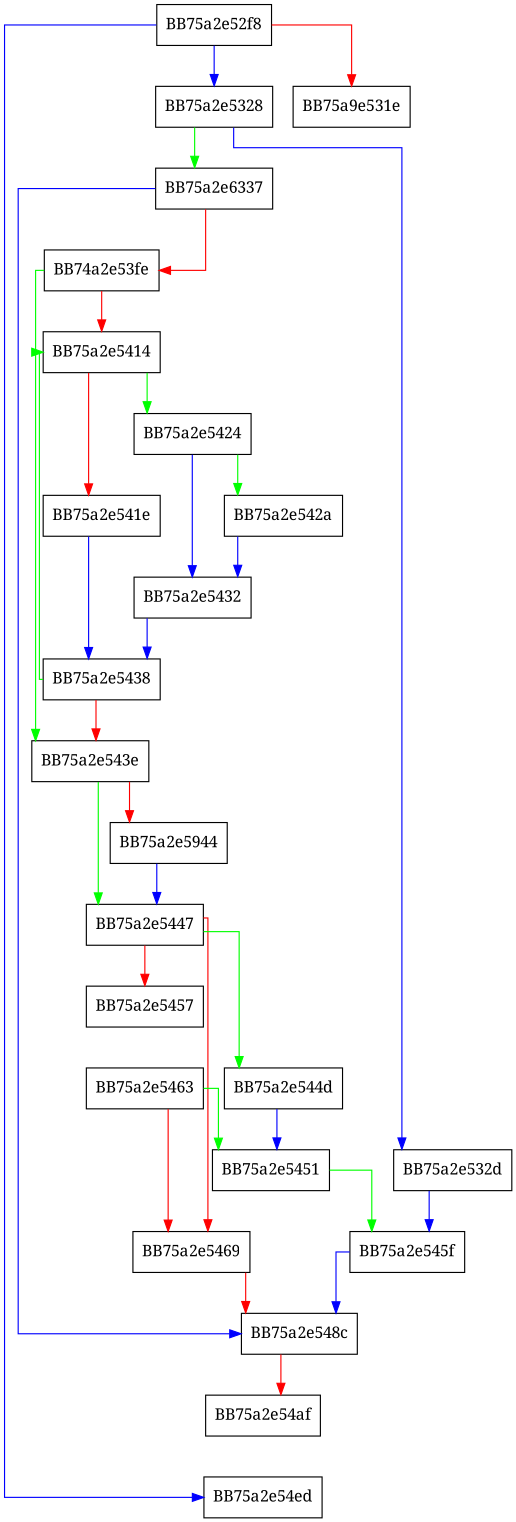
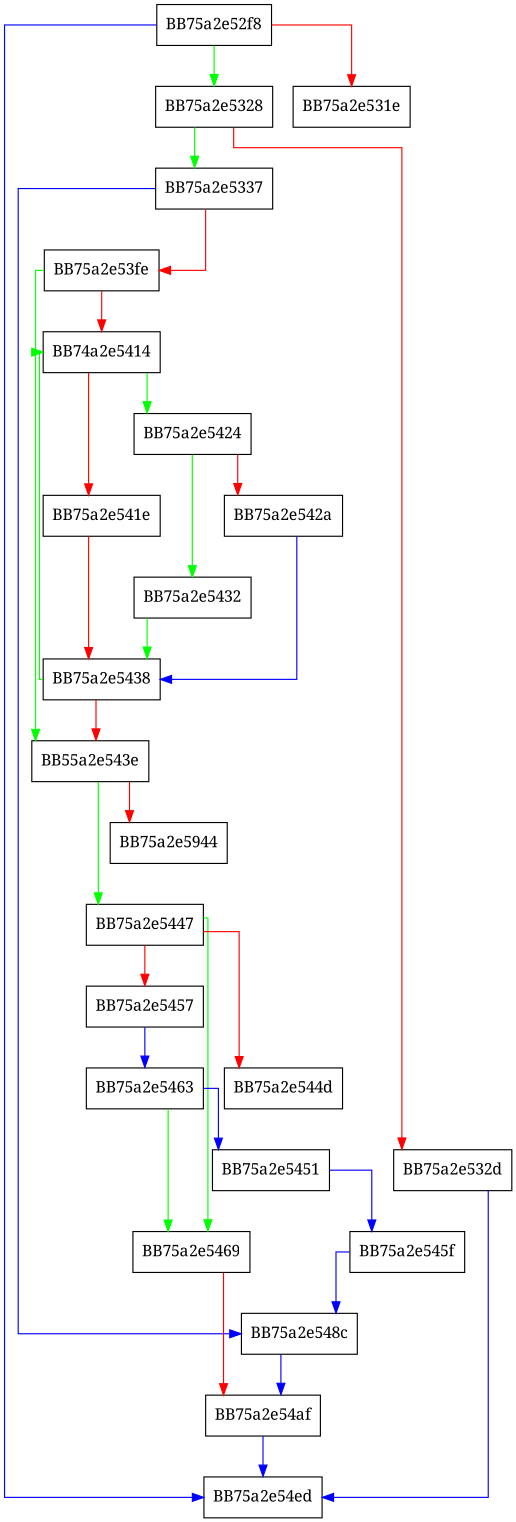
edge "BB75a2e52f8" -> "BB75a2e5328": color blue -> green
node "BB75a9e531e": label "BB75a9e531e" -> "BB75a2e531e"
node "BB75a2e6337": label "BB75a2e6337" -> "BB75a2e5337"
node "BB74a2e53fe": label "BB74a2e53fe" -> "BB75a2e53fe"
node "BB75a2e5414": label "BB75a2e5414" -> "BB74a2e5414"
edge "BB75a2e5424" -> "BB75a2e542a": color green -> red
edge "BB75a2e5424" -> "BB75a2e5432": color blue -> green
edge "BB75a2e5328" -> "BB75a2e532d": color blue -> red
edge "BB75a2e542a" -> "BB75a2e5432": now "BB75a2e542a" -> "BB75a2e5438"
edge "BB75a2e541e" -> "BB75a2e5438": color blue -> red
edge "BB75a2e5432" -> "BB75a2e5438": color blue -> green
node "BB75a2e543e": label "BB75a2e543e" -> "BB55a2e543e"
edge "BB75a2e5944" -> "BB75a2e5447": removed
edge "BB75a2e5447" -> "BB75a2e544d": color green -> red
edge "BB75a2e5457" -> "BB75a2e5463": added
edge "BB75a2e5447" -> "BB75a2e5469": color red -> green
edge "BB75a2e5463" -> "BB75a2e5451": color green -> blue
edge "BB75a2e544d" -> "BB75a2e5451": removed
edge "BB75a2e5463" -> "BB75a2e5469": color red -> green
edge "BB75a2e5451" -> "BB75a2e545f": color green -> blue
edge "BB75a2e532d" -> "BB75a2e545f": now "BB75a2e532d" -> "BB75a2e54ed"
edge "BB75a2e5469" -> "BB75a2e548c": now "BB75a2e5469" -> "BB75a2e54af"
edge "BB75a2e548c" -> "BB75a2e54af": color red -> blue
edge "BB75a2e54af" -> "BB75a2e54ed": added
